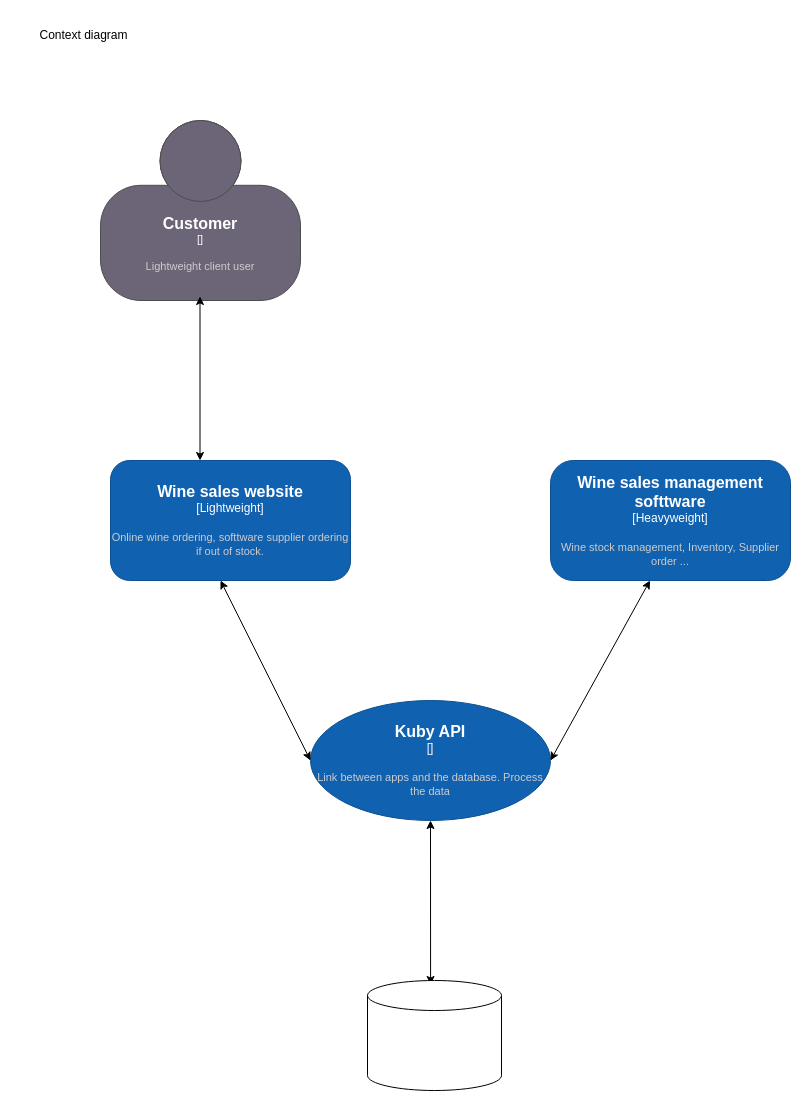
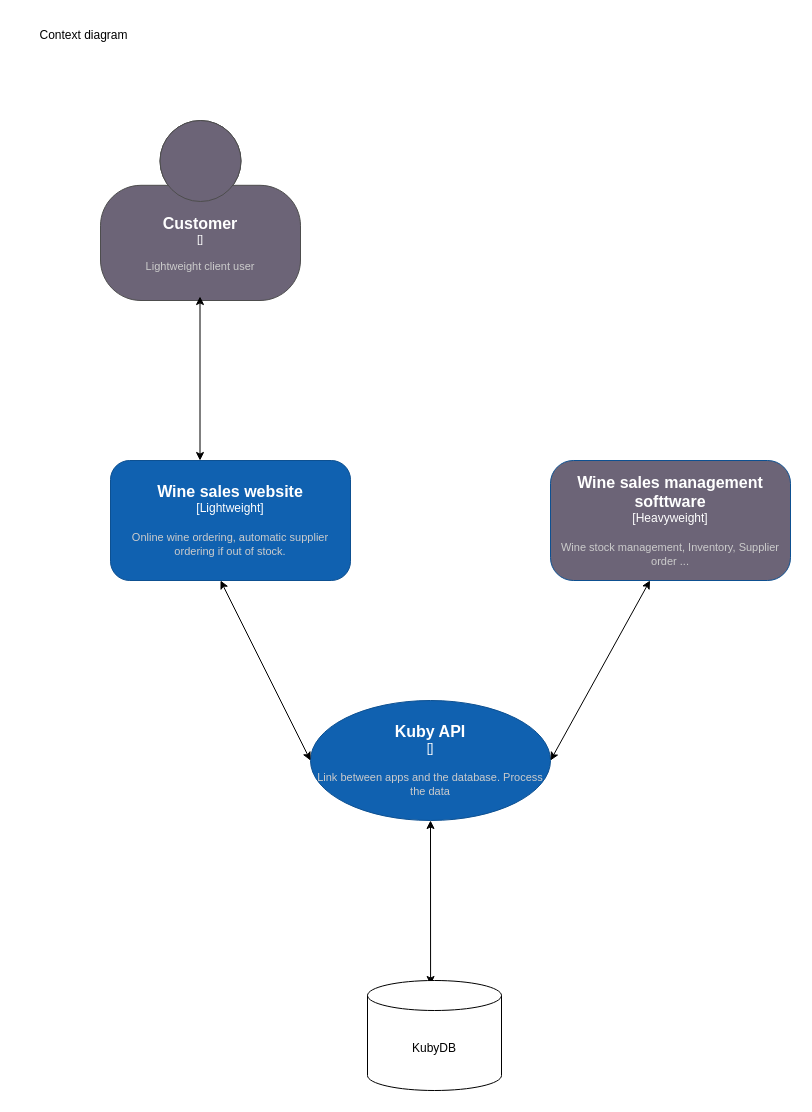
node "Wine sales website [Lightweight] Online wine ordering, softtware supplier ordering if out of stock.": label "Wine sales website [Lightweight] Online wine ordering, softtware supplier ordering if out of stock." -> "Wine sales website [Lightweight] Online wine ordering, automatic supplier ordering if out of stock."
node "Wine sales management softtware [Heavyweight] Wine stock management, Inventory, Supplier order ...": fillcolor #1061b0 -> #6c6477
node "KubyDB": added
